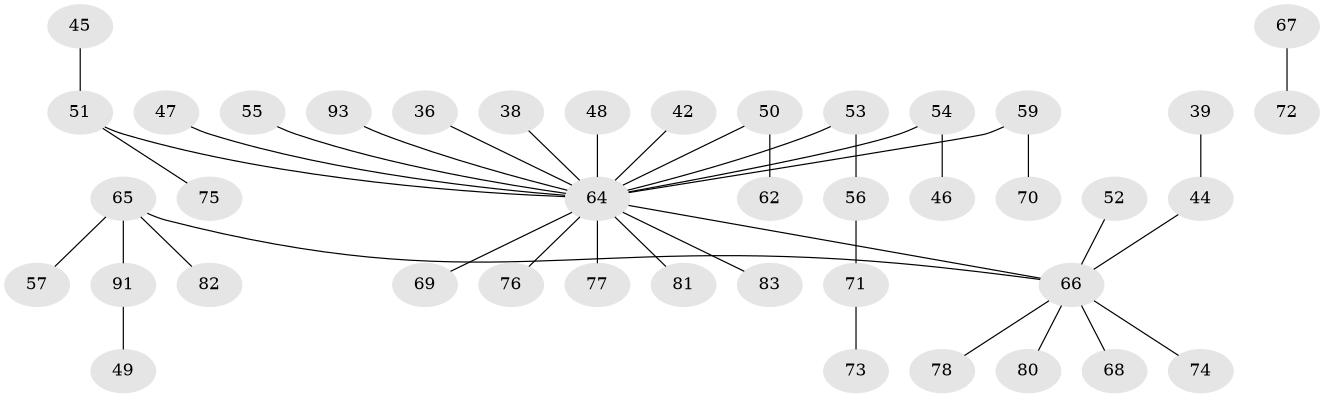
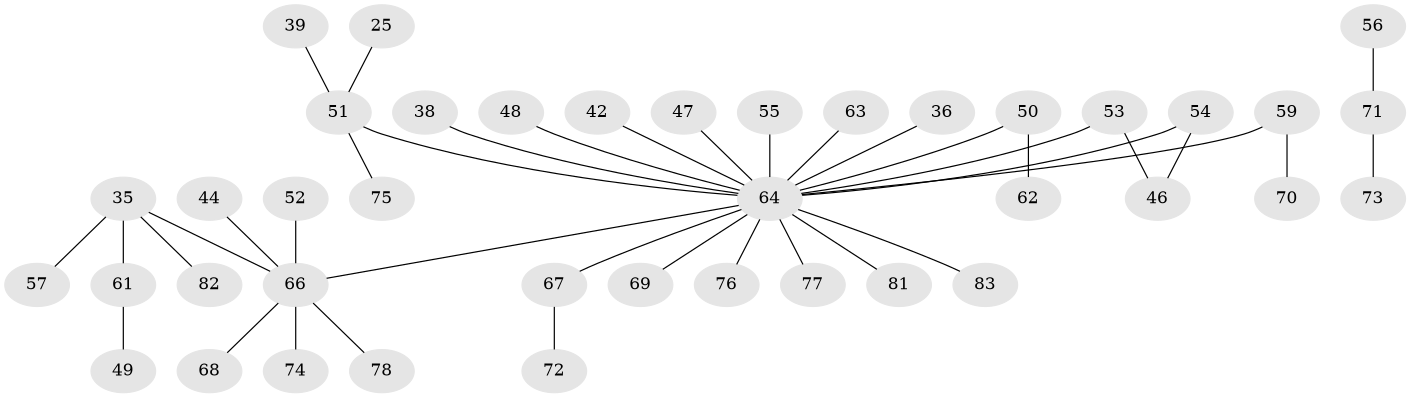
node "45": label "45" -> "25"
node "93": label "93" -> "63"
edge "39" -- "44": now "39" -- "51"
edge "53" -- "56": now "53" -- "46"
node "65": label "65" -> "35"
edge "64" -- "67": added
node "91": label "91" -> "61"
node "80": removed
